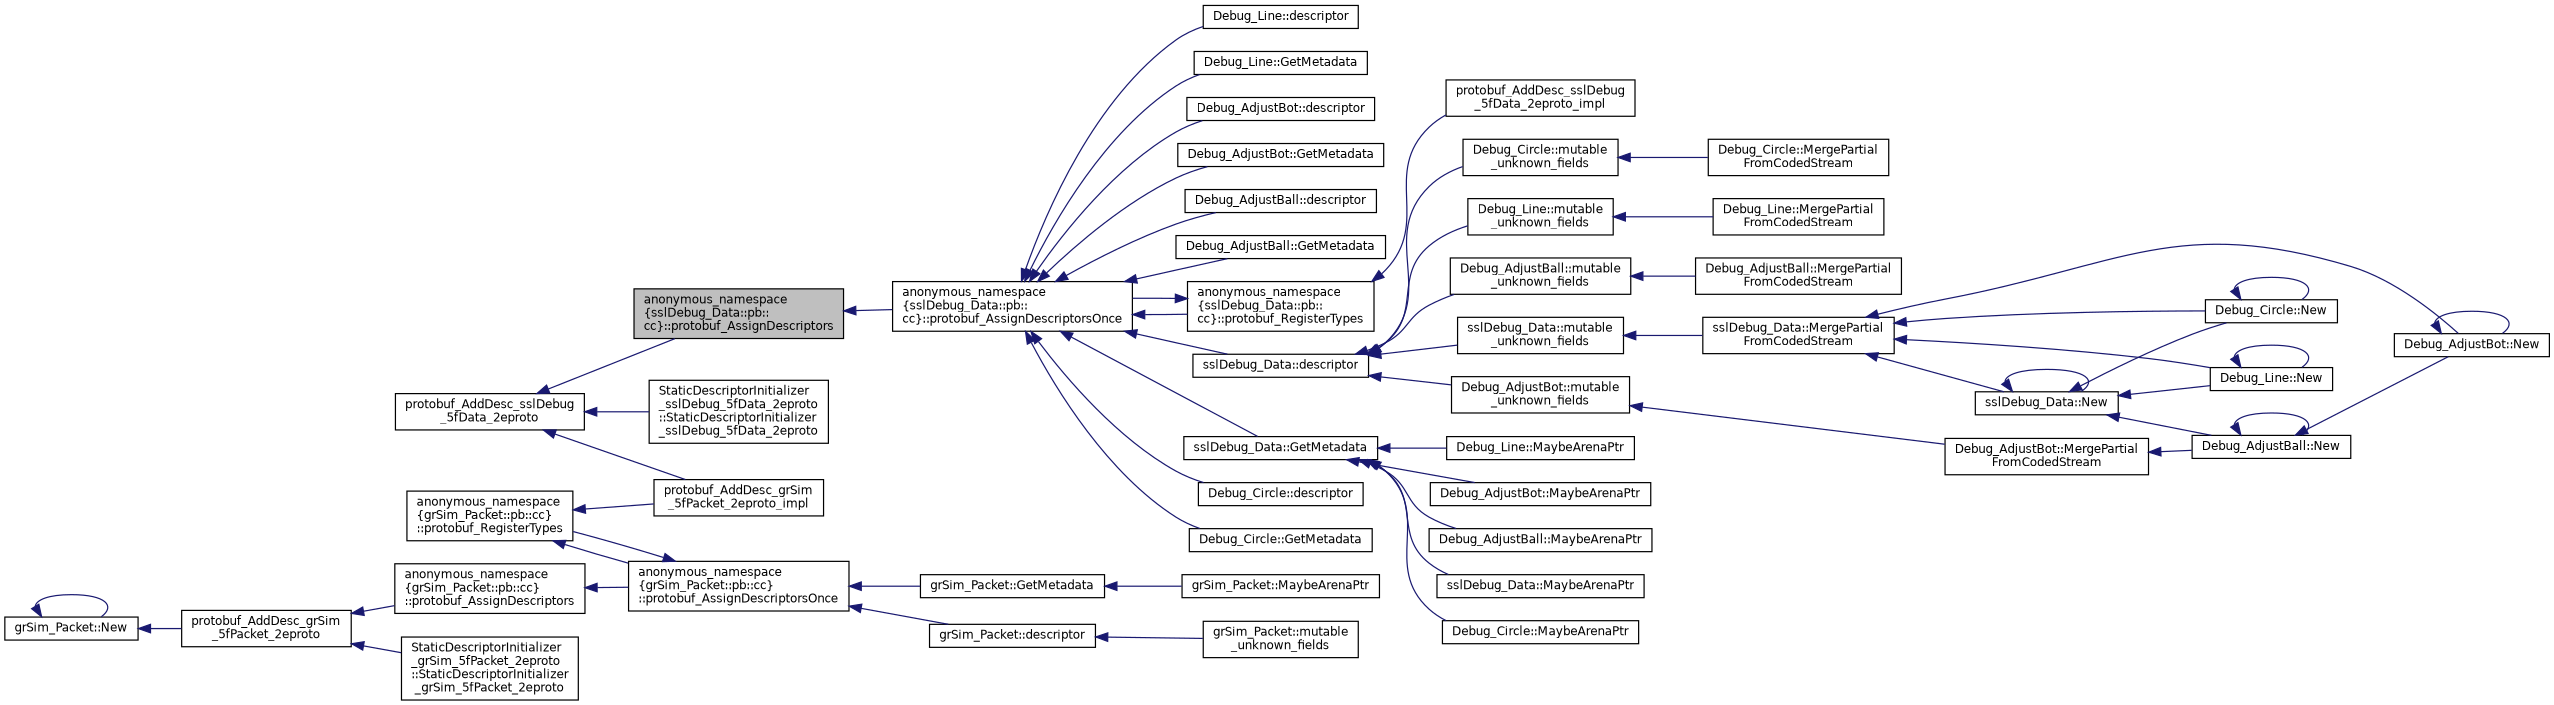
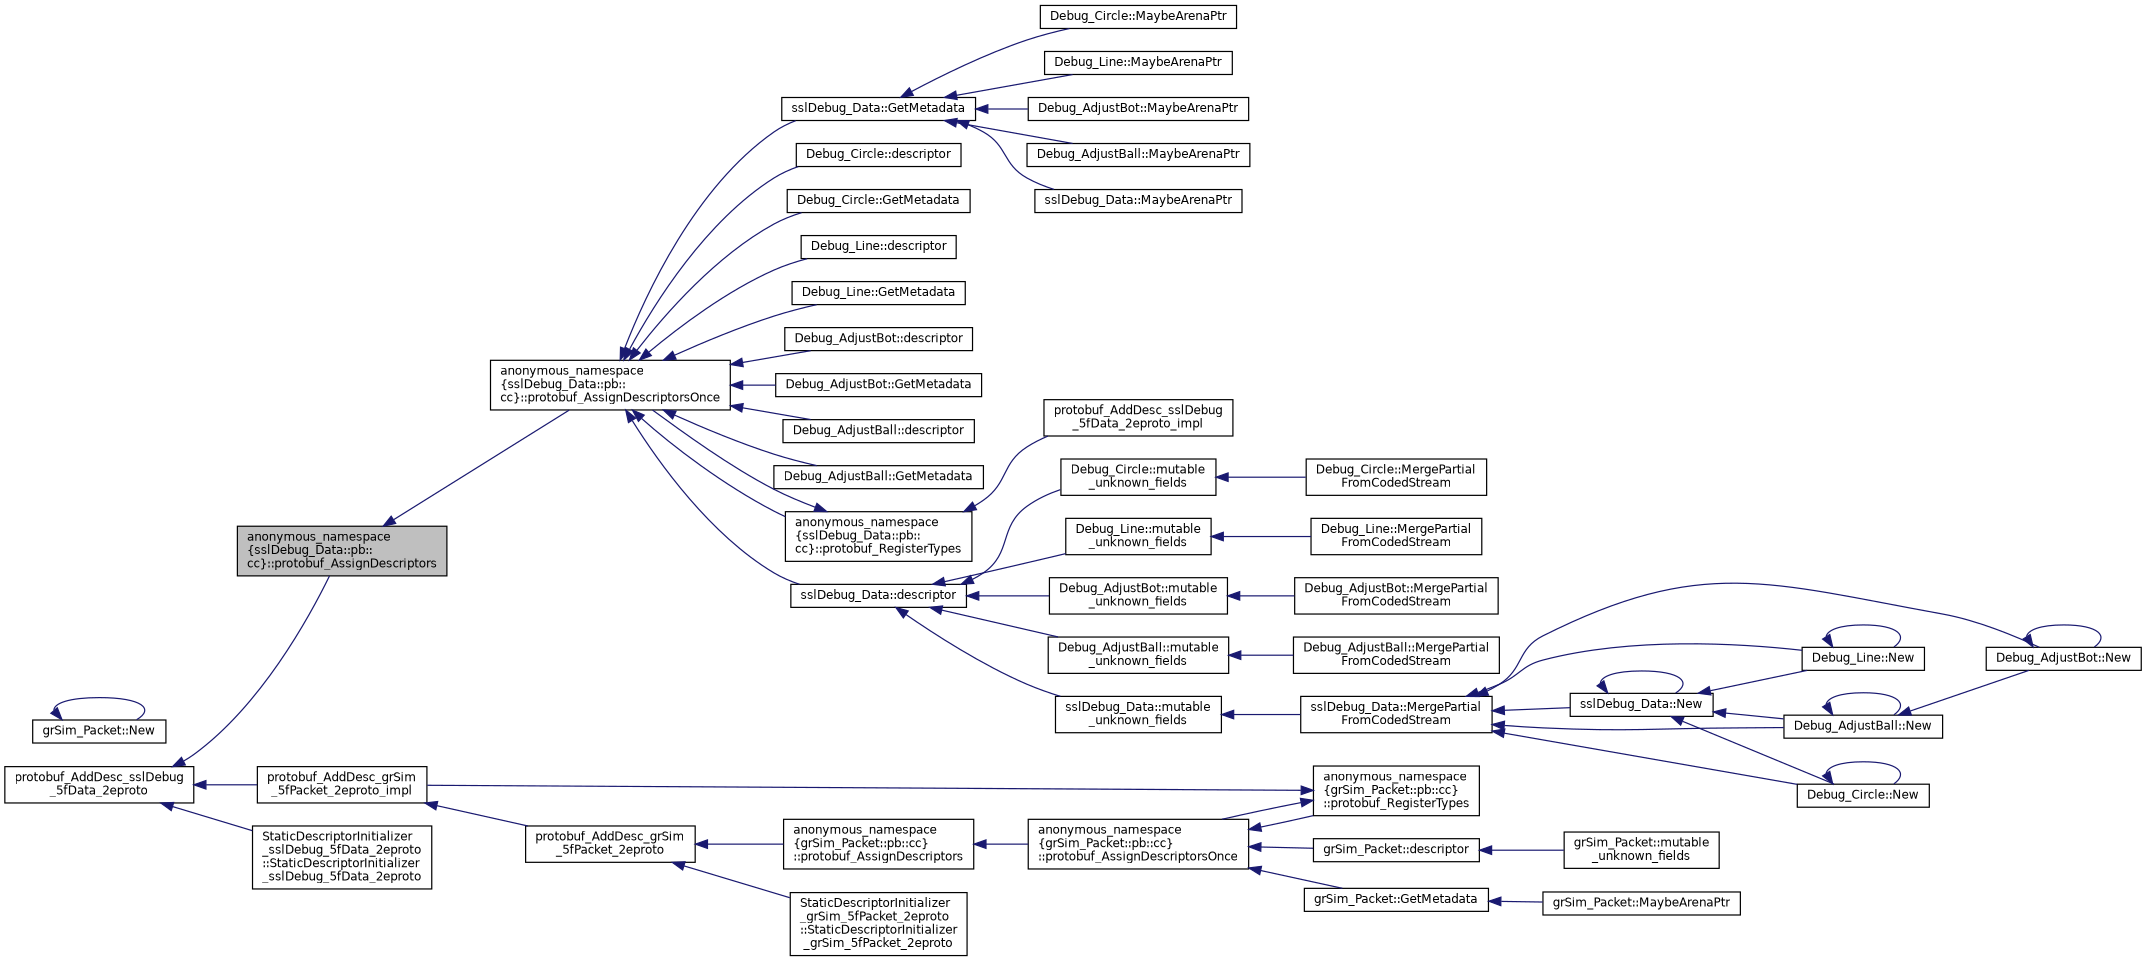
edge "Debug_AdjustBall::New" -> "Debug_AdjustBot::MergePartial FromCodedStream": now "Debug_AdjustBall::New" -> "sslDebug_Data::MergePartial FromCodedStream"
edge "protobuf_AddDesc_grSim _5fPacket_2eproto" -> "grSim_Packet::New": now "protobuf_AddDesc_grSim _5fPacket_2eproto" -> "protobuf_AddDesc_grSim _5fPacket_2eproto_impl"
